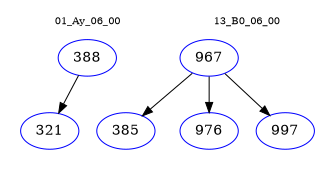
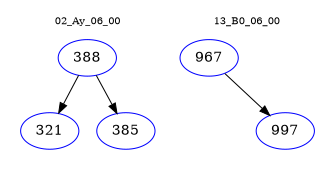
cluster "01_Ay_06_00": label "01_Ay_06_00" -> "02_Ay_06_00"
edge "967" -> "385": now "388" -> "385"
node "976": removed
